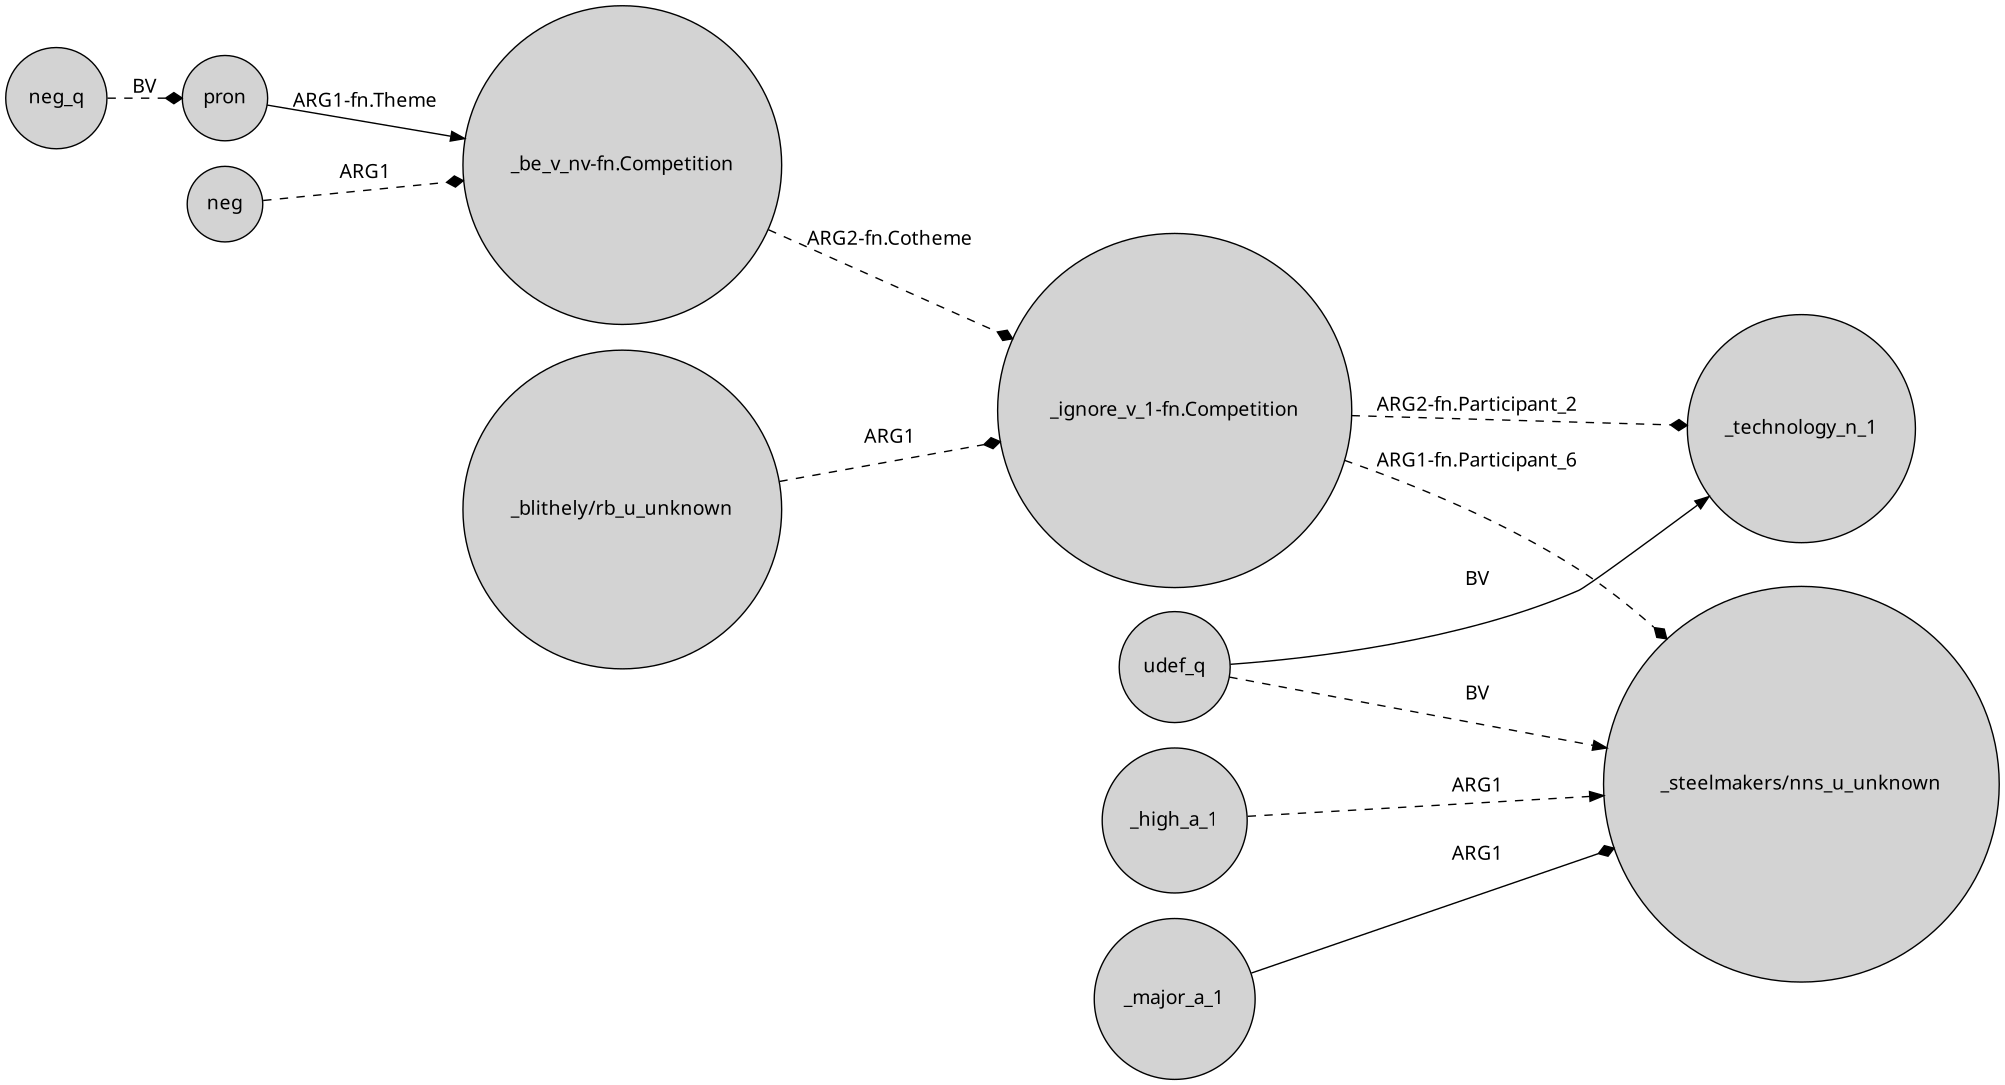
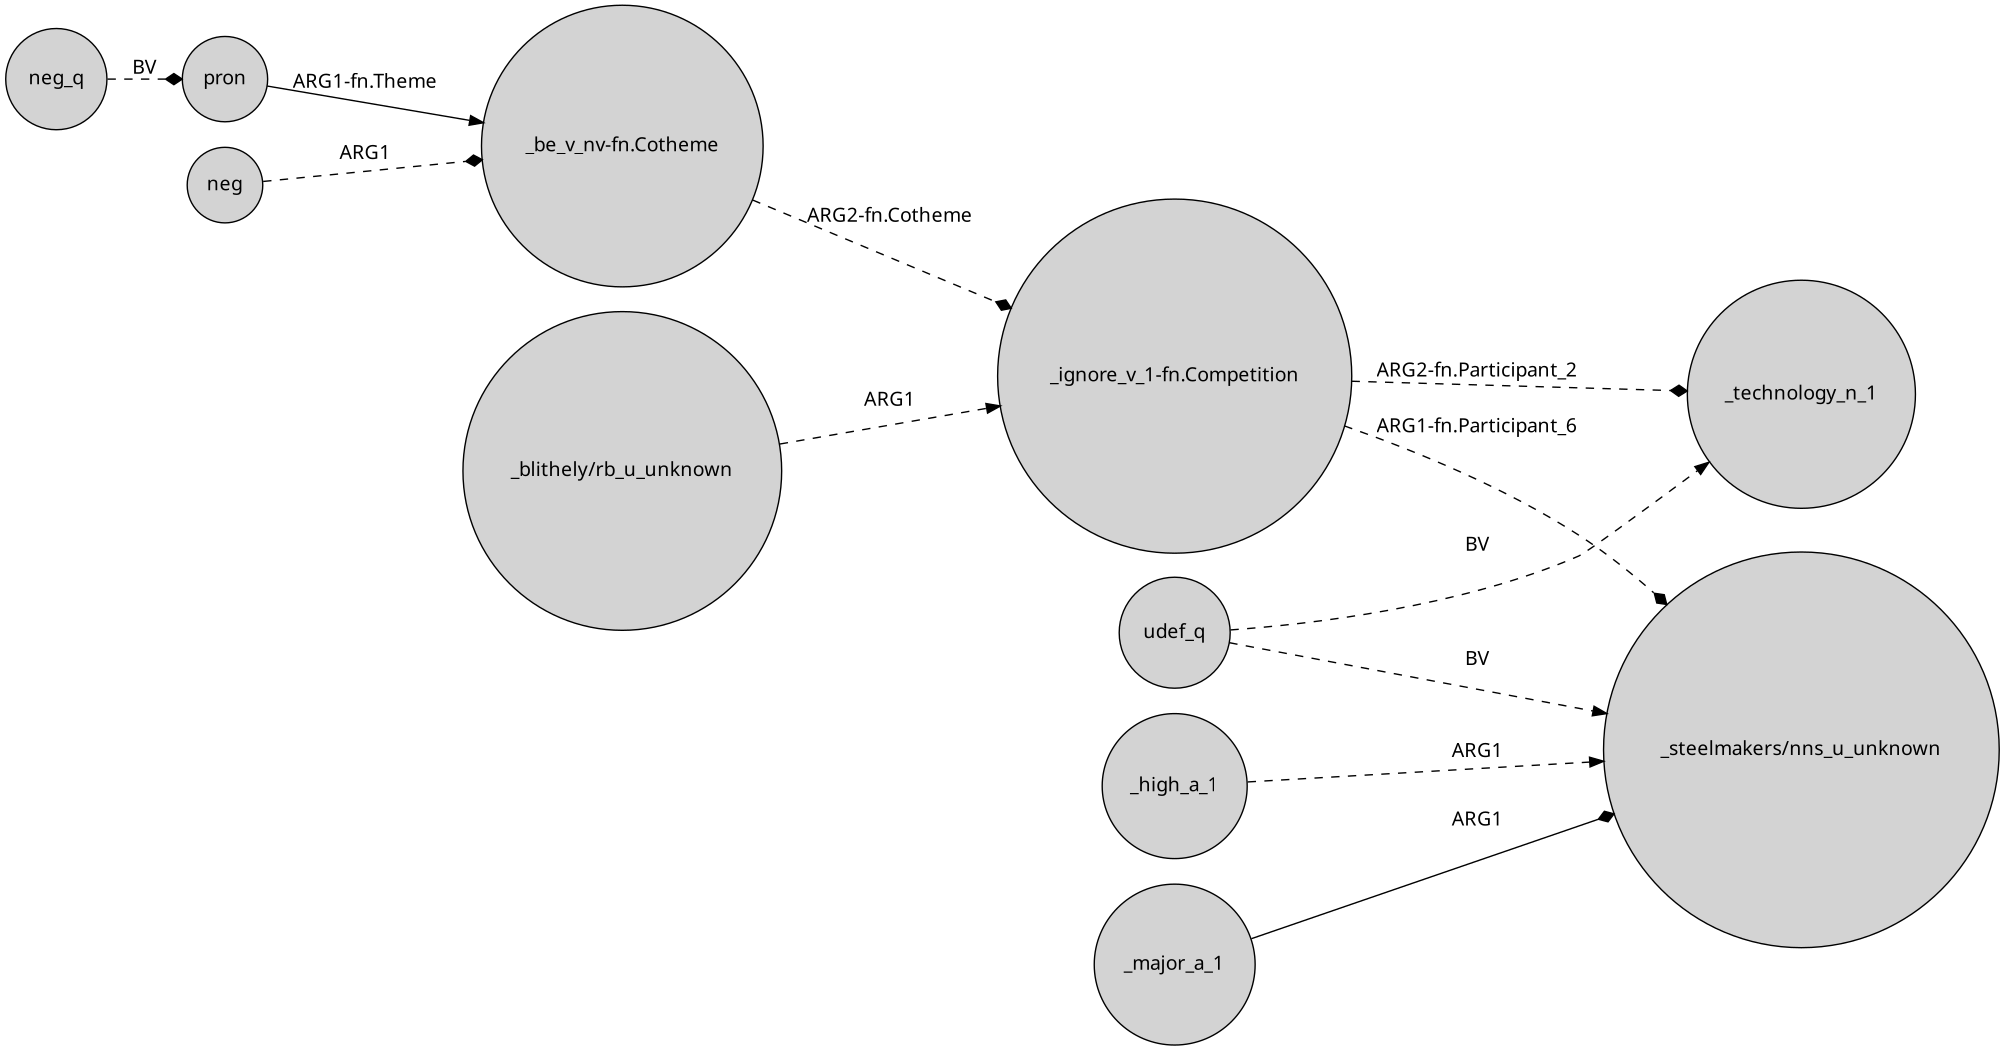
node "_be_v_nv-fn.Competition": label "_be_v_nv-fn.Competition" -> "_be_v_nv-fn.Cotheme"
edge "_blithely/rb_u_unknown" -> "_ignore_v_1-fn.Competition": arrowhead diamond -> normal
edge "udef_q" -> "_technology_n_1": style solid -> dashed
